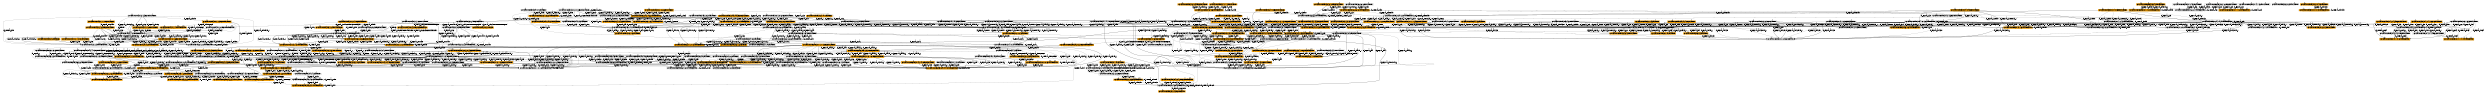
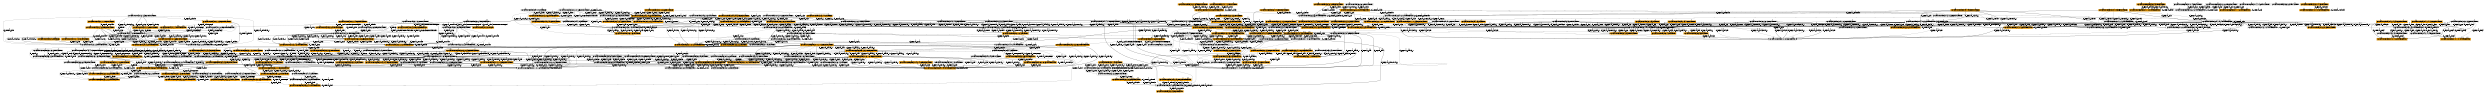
node "/opt/t/chalk/source/index.js_27:1,29:2_IfStatement": label "/opt/t/chalk/source/index.js_27:1,29:2_IfStatement" -> "/opt/t/chalk/index/index.js_27:1,29:2_IfStatement"
